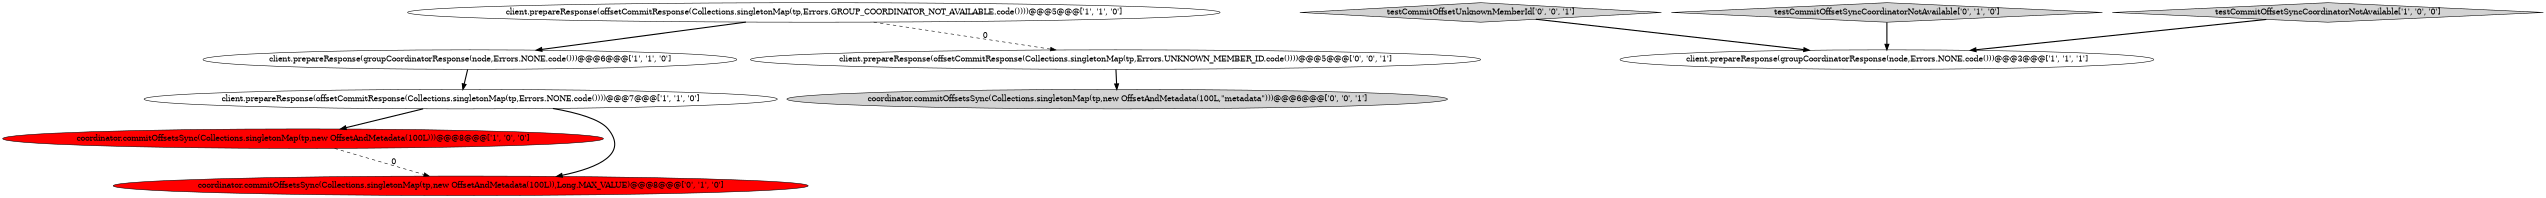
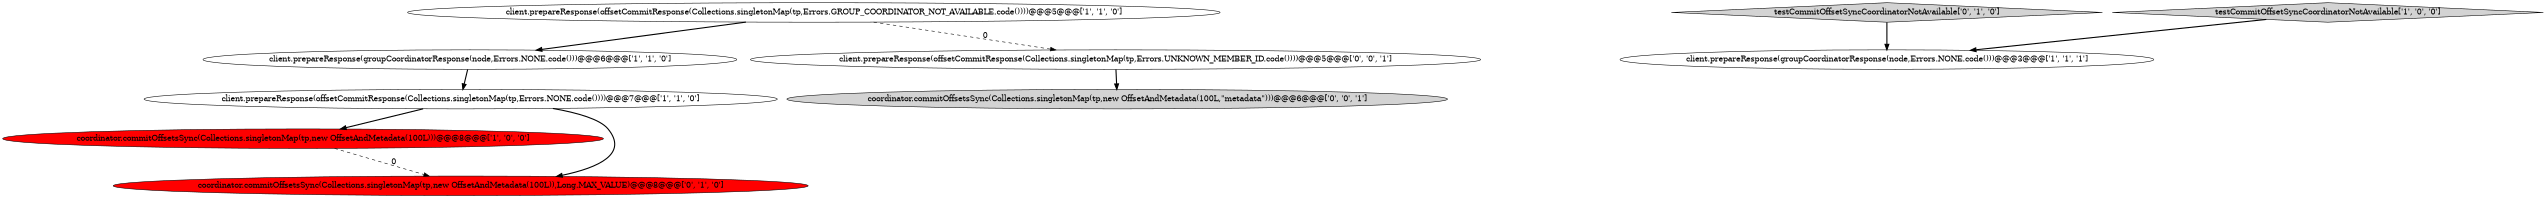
node "testCommitOffsetUnknownMemberId['0', '0', '1']": removed
